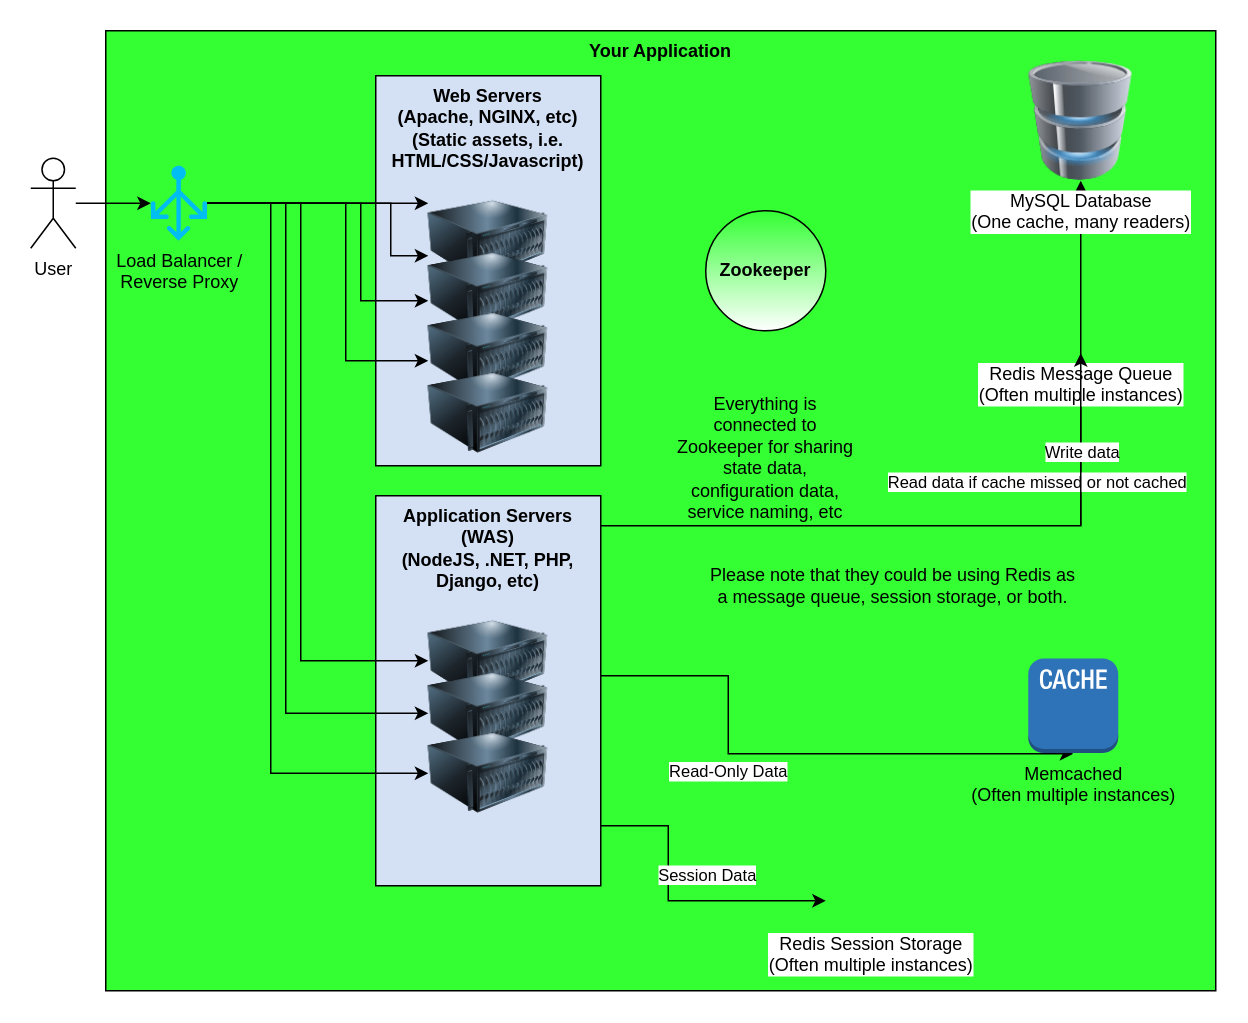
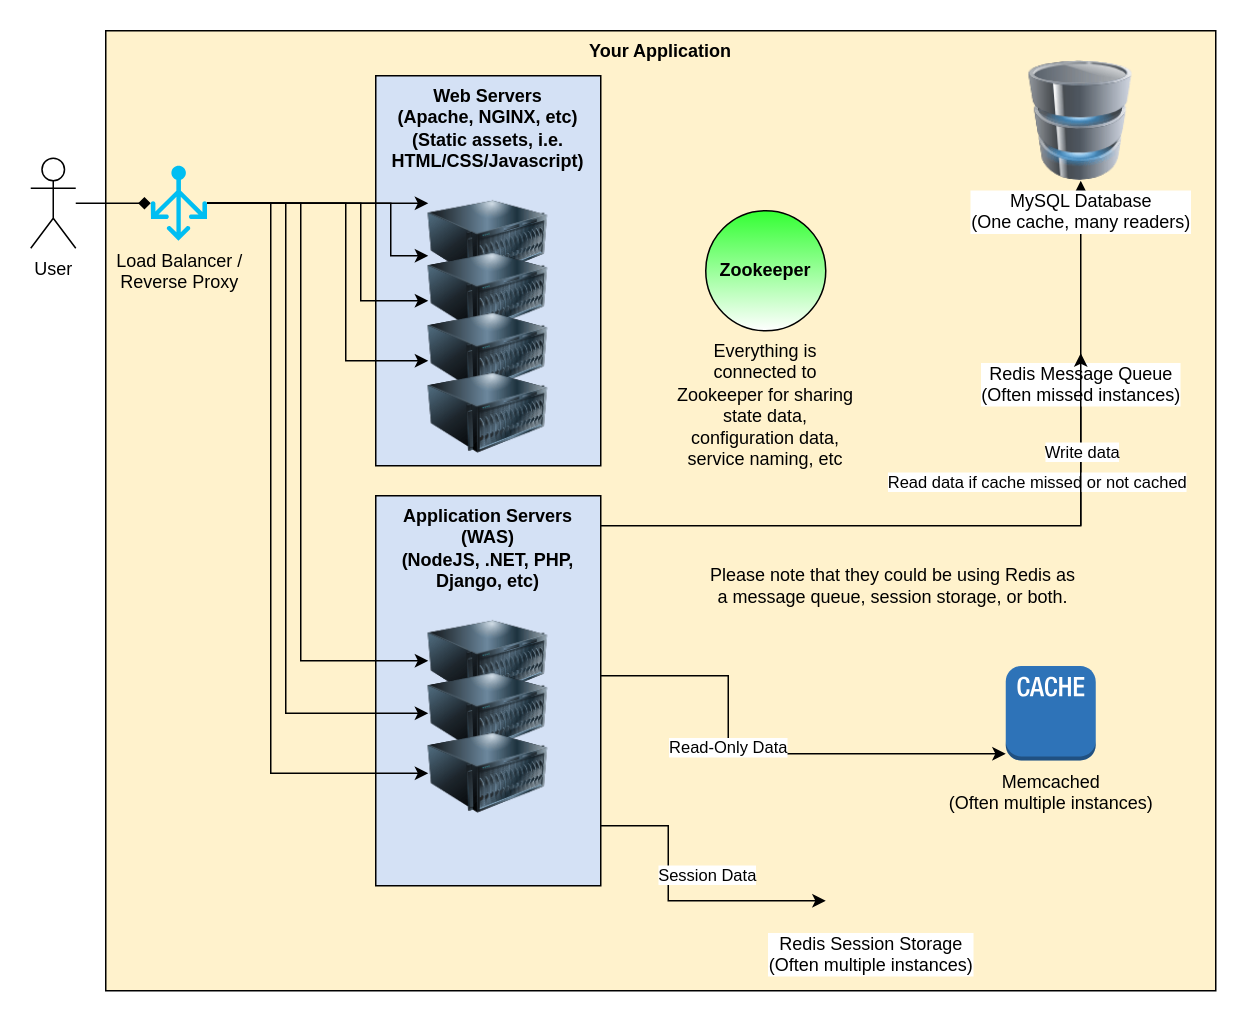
edge "User" -> "Load Balancer / Reverse Proxy": arrowhead classic -> diamond
node "Redis Message Queue (Often multiple instances)": label "Redis Message Queue (Often multiple instances)" -> "Redis Message Queue (Often missed instances)"
node "Everything is connected to Zookeeper for sharing state data, configuration data, service naming, etc": moved (766, 451) -> (766, 398)
node "Your Application": fillcolor #33ff33 -> #fff2cc
node "Memcached (Often multiple instances)": moved (1073, 706) -> (1051, 713)
